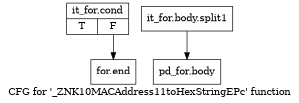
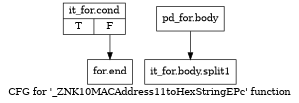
edge "it_for.body.split1" -> "pd_for.body": reversed
